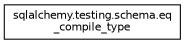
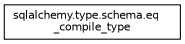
node "sqlalchemy.testing.schema.eq _compile_type": label "sqlalchemy.testing.schema.eq _compile_type" -> "sqlalchemy.type.schema.eq _compile_type"
